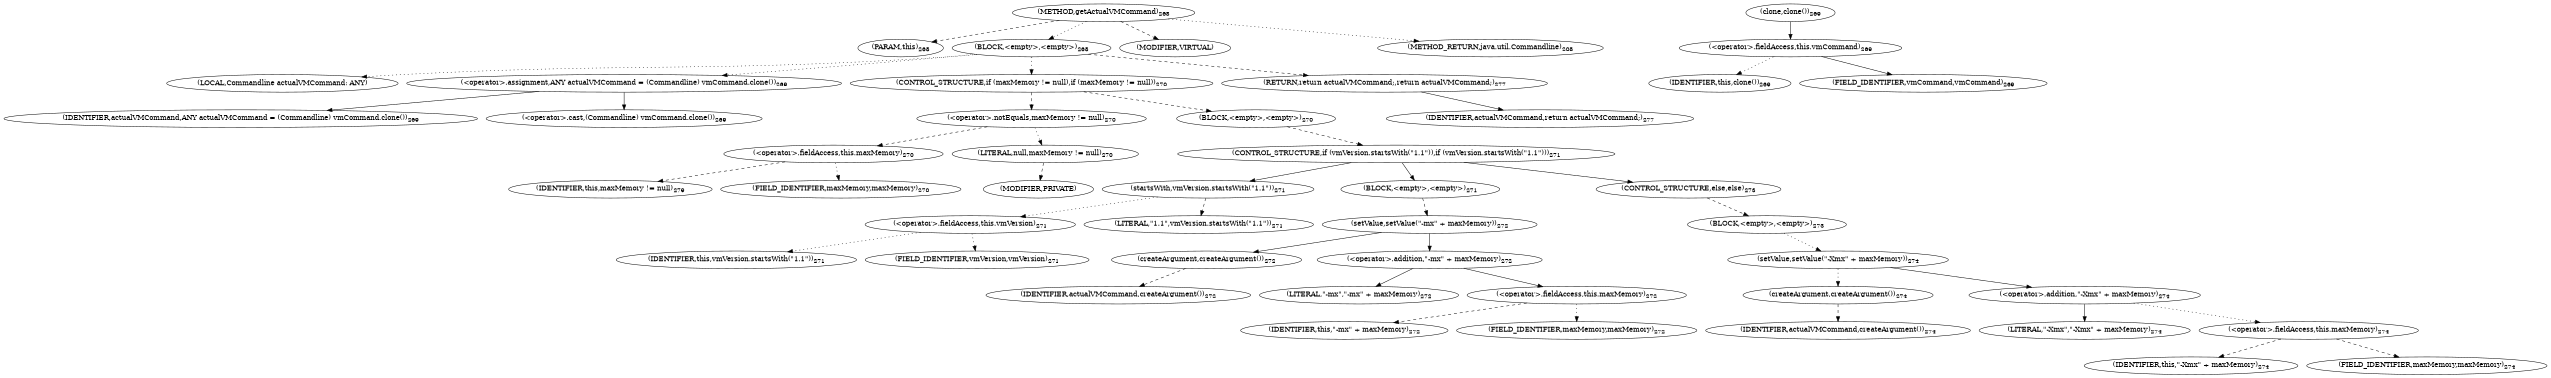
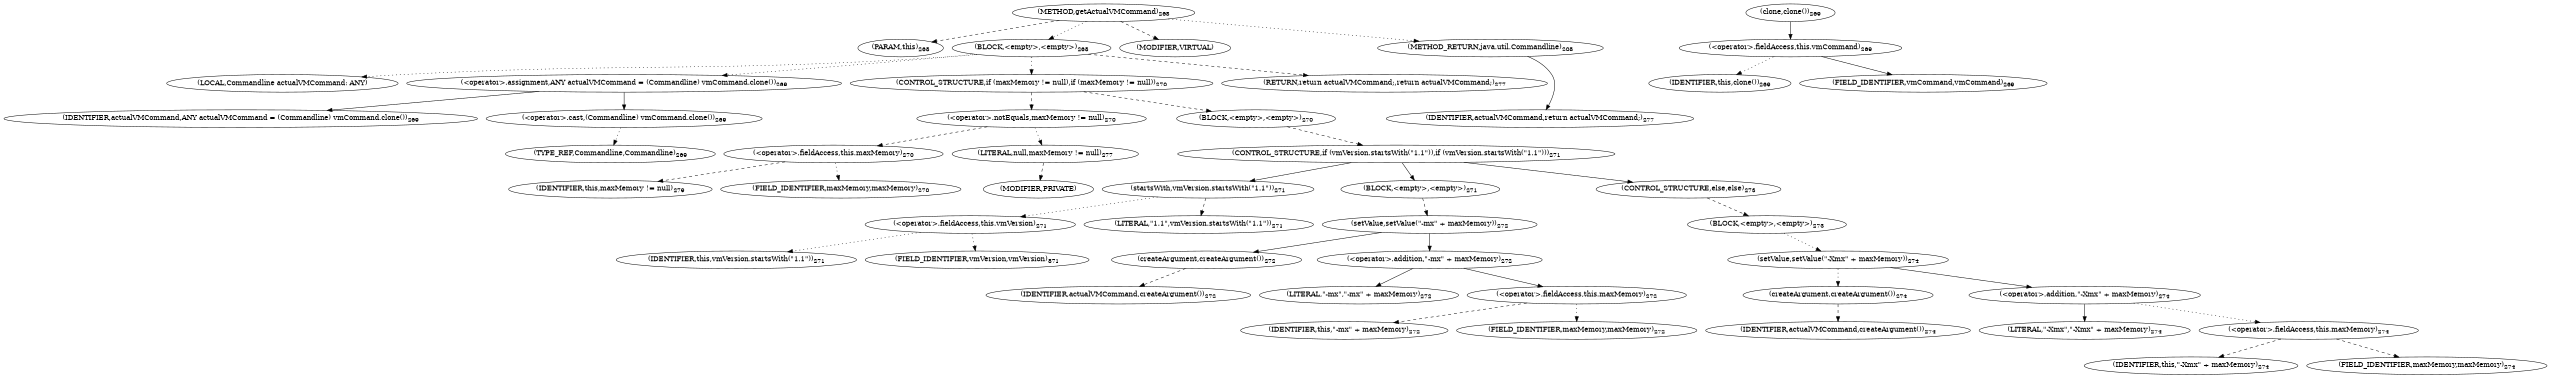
edge "(RETURN,return actualVMCommand;,return actualVMCommand;)" -> "(IDENTIFIER,actualVMCommand,return actualVMCommand;)": now "(METHOD_RETURN,java.util.Commandline)" -> "(IDENTIFIER,actualVMCommand,return actualVMCommand;)"
node "(LITERAL,null,maxMemory != null)": text "270" -> "277"
node "(TYPE_REF,Commandline,Commandline)": added
node "(FIELD_IDENTIFIER,vmVersion,vmVersion)": text "271" -> "871"
